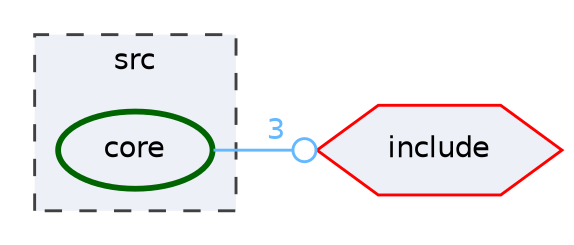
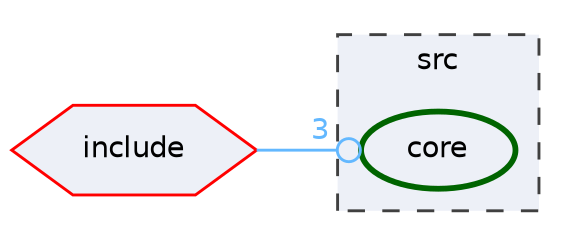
edge "core" -> "include": reversed
